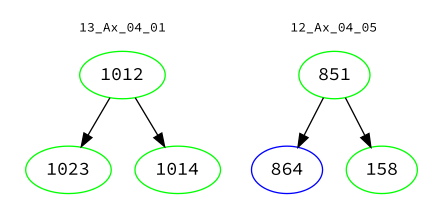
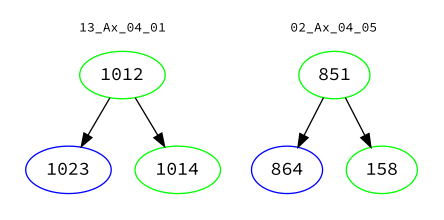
cluster "12_Ax_04_05": label "12_Ax_04_05" -> "02_Ax_04_05"
node "1023": color green -> blue
